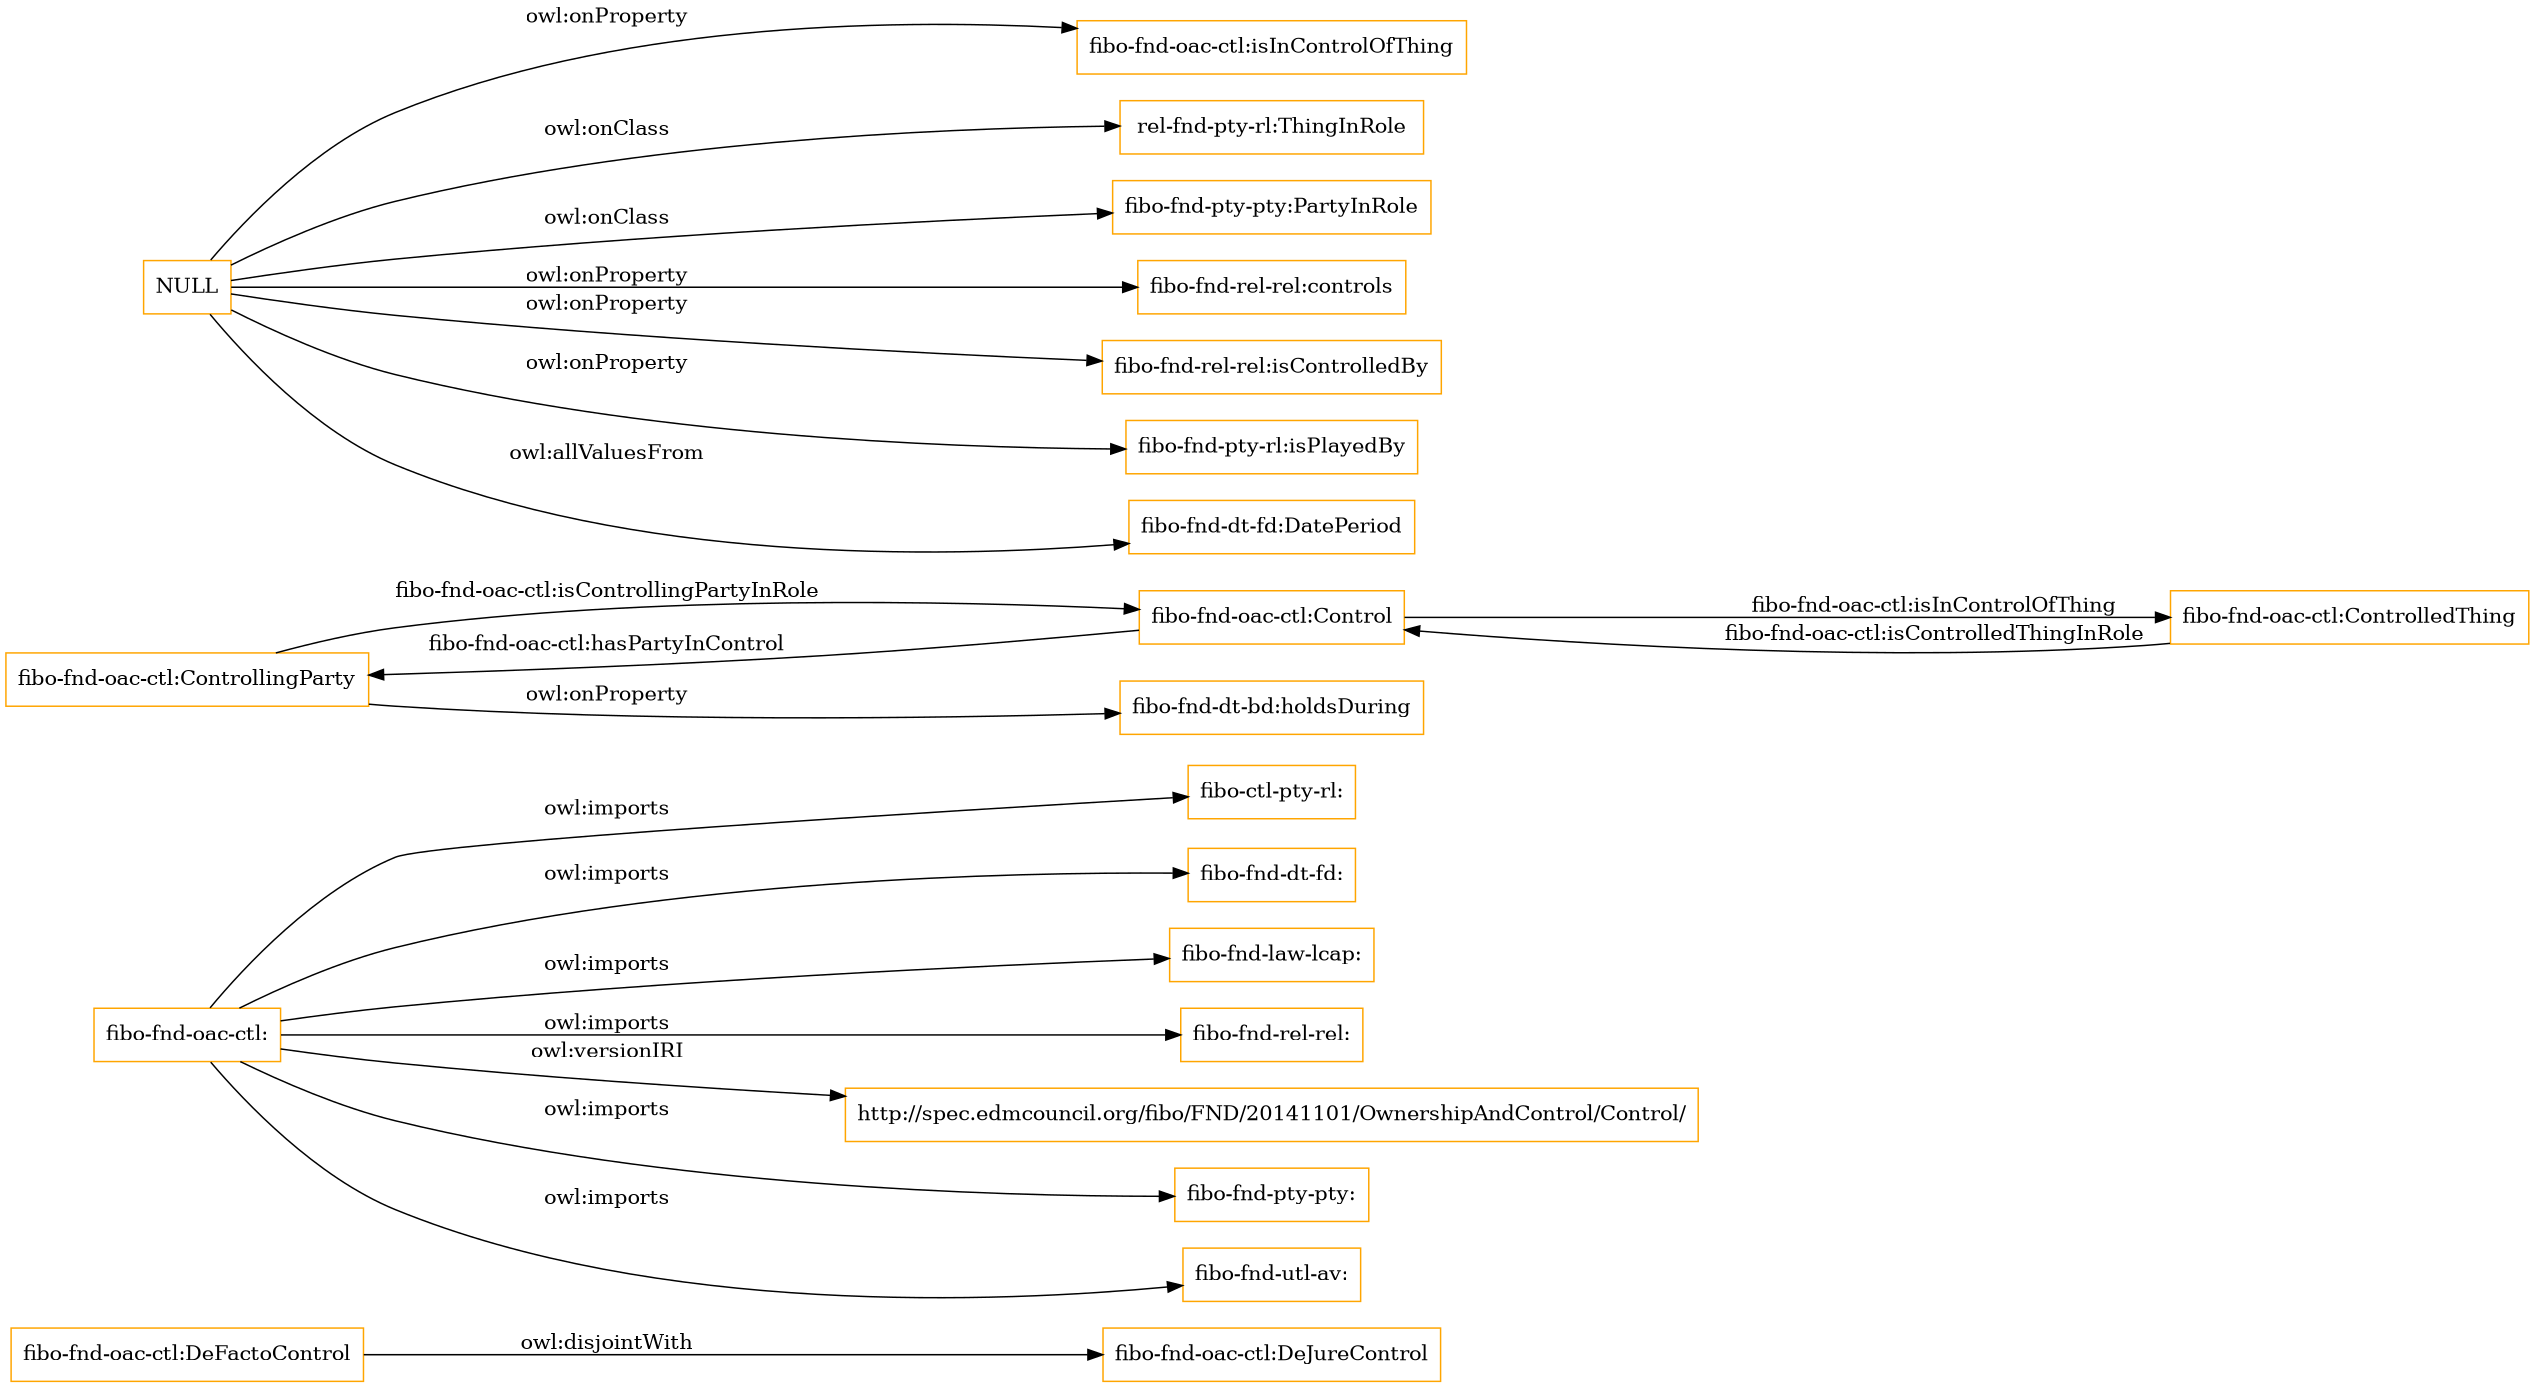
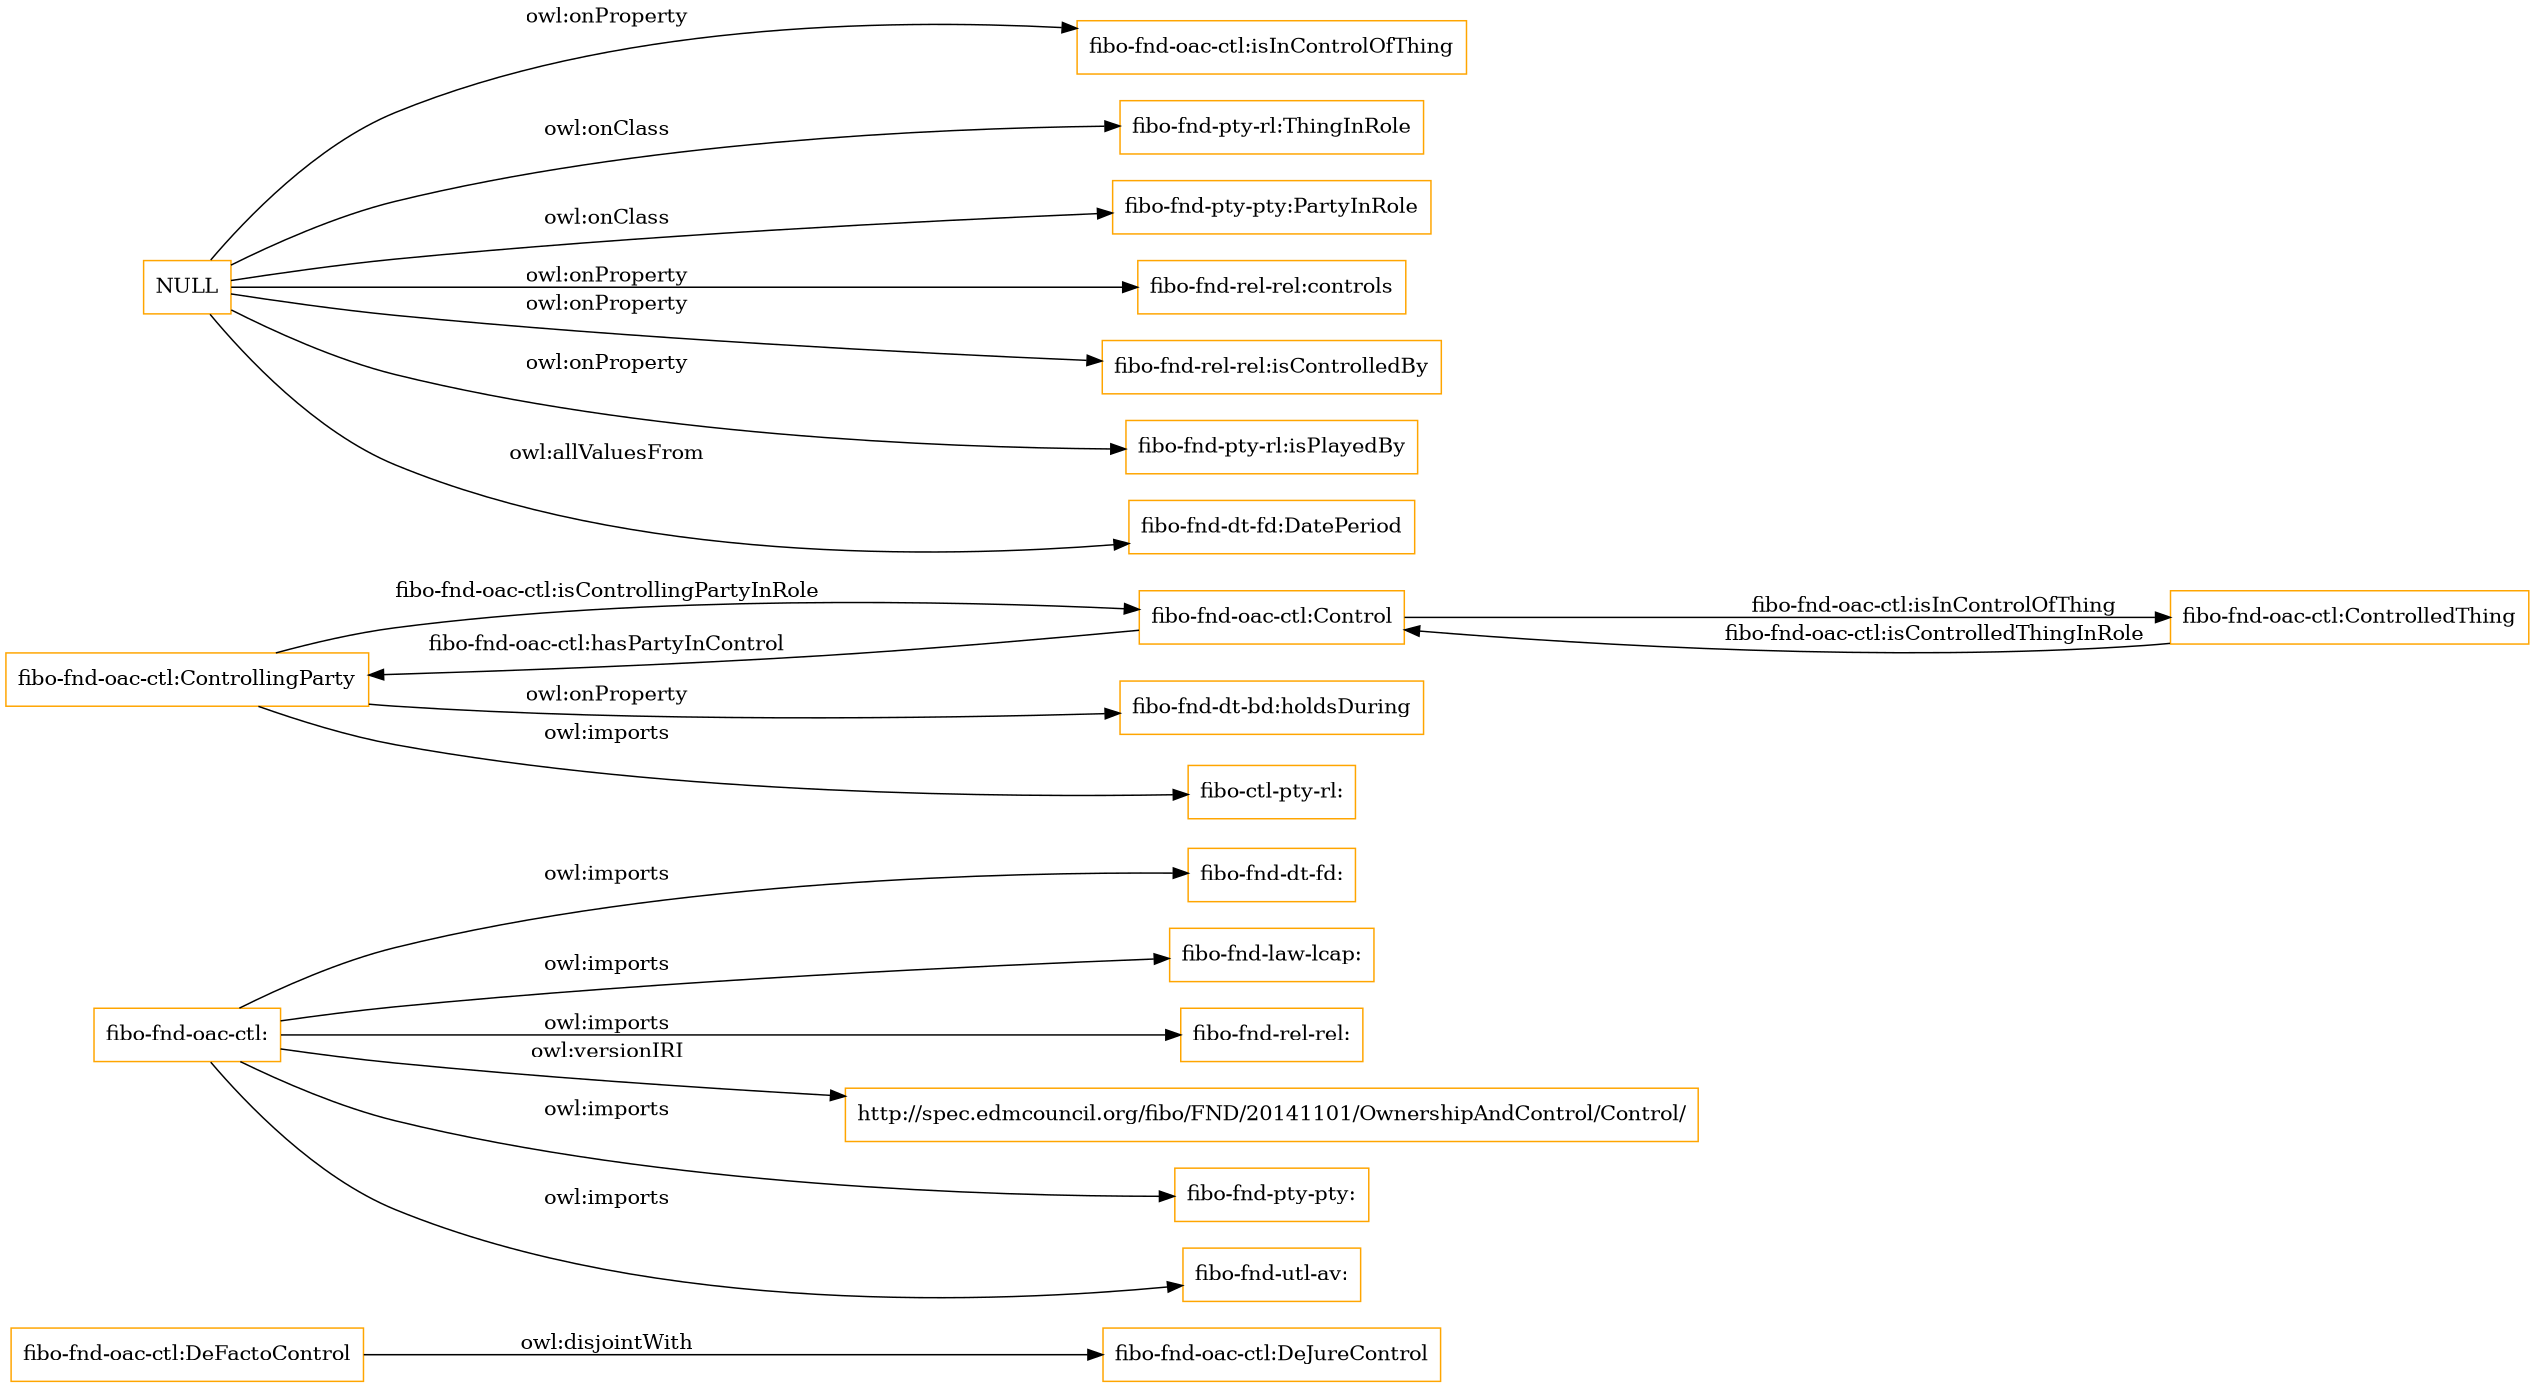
node "rel-fnd-pty-rl:ThingInRole": label "rel-fnd-pty-rl:ThingInRole" -> "fibo-fnd-pty-rl:ThingInRole"
edge "fibo-fnd-oac-ctl:" -> "fibo-ctl-pty-rl:": now "fibo-fnd-oac-ctl:ControllingParty" -> "fibo-ctl-pty-rl:"
